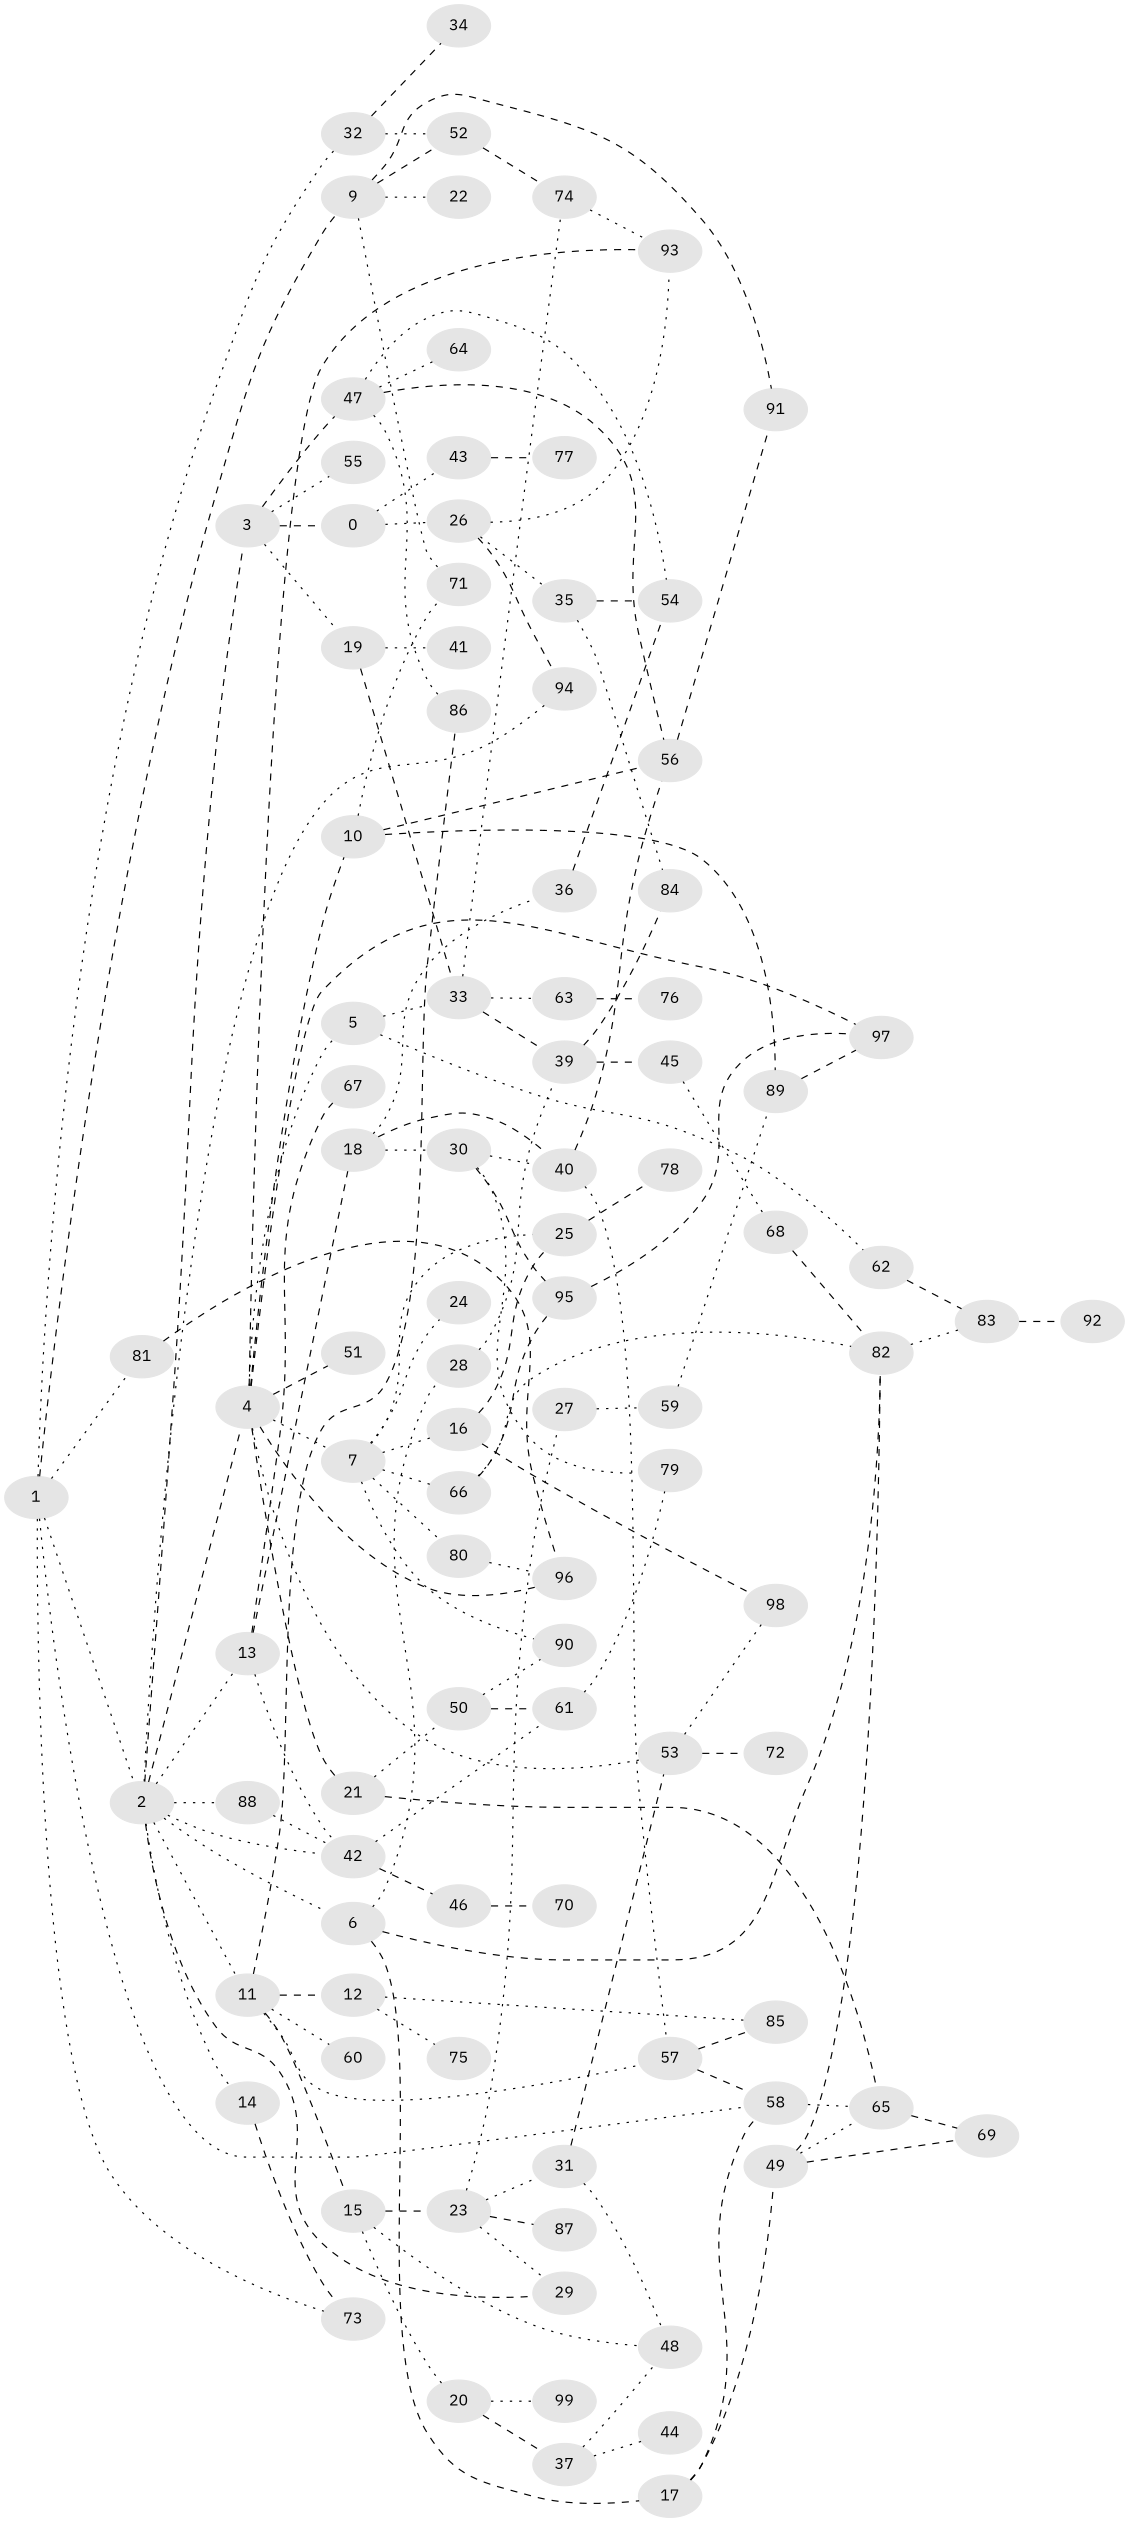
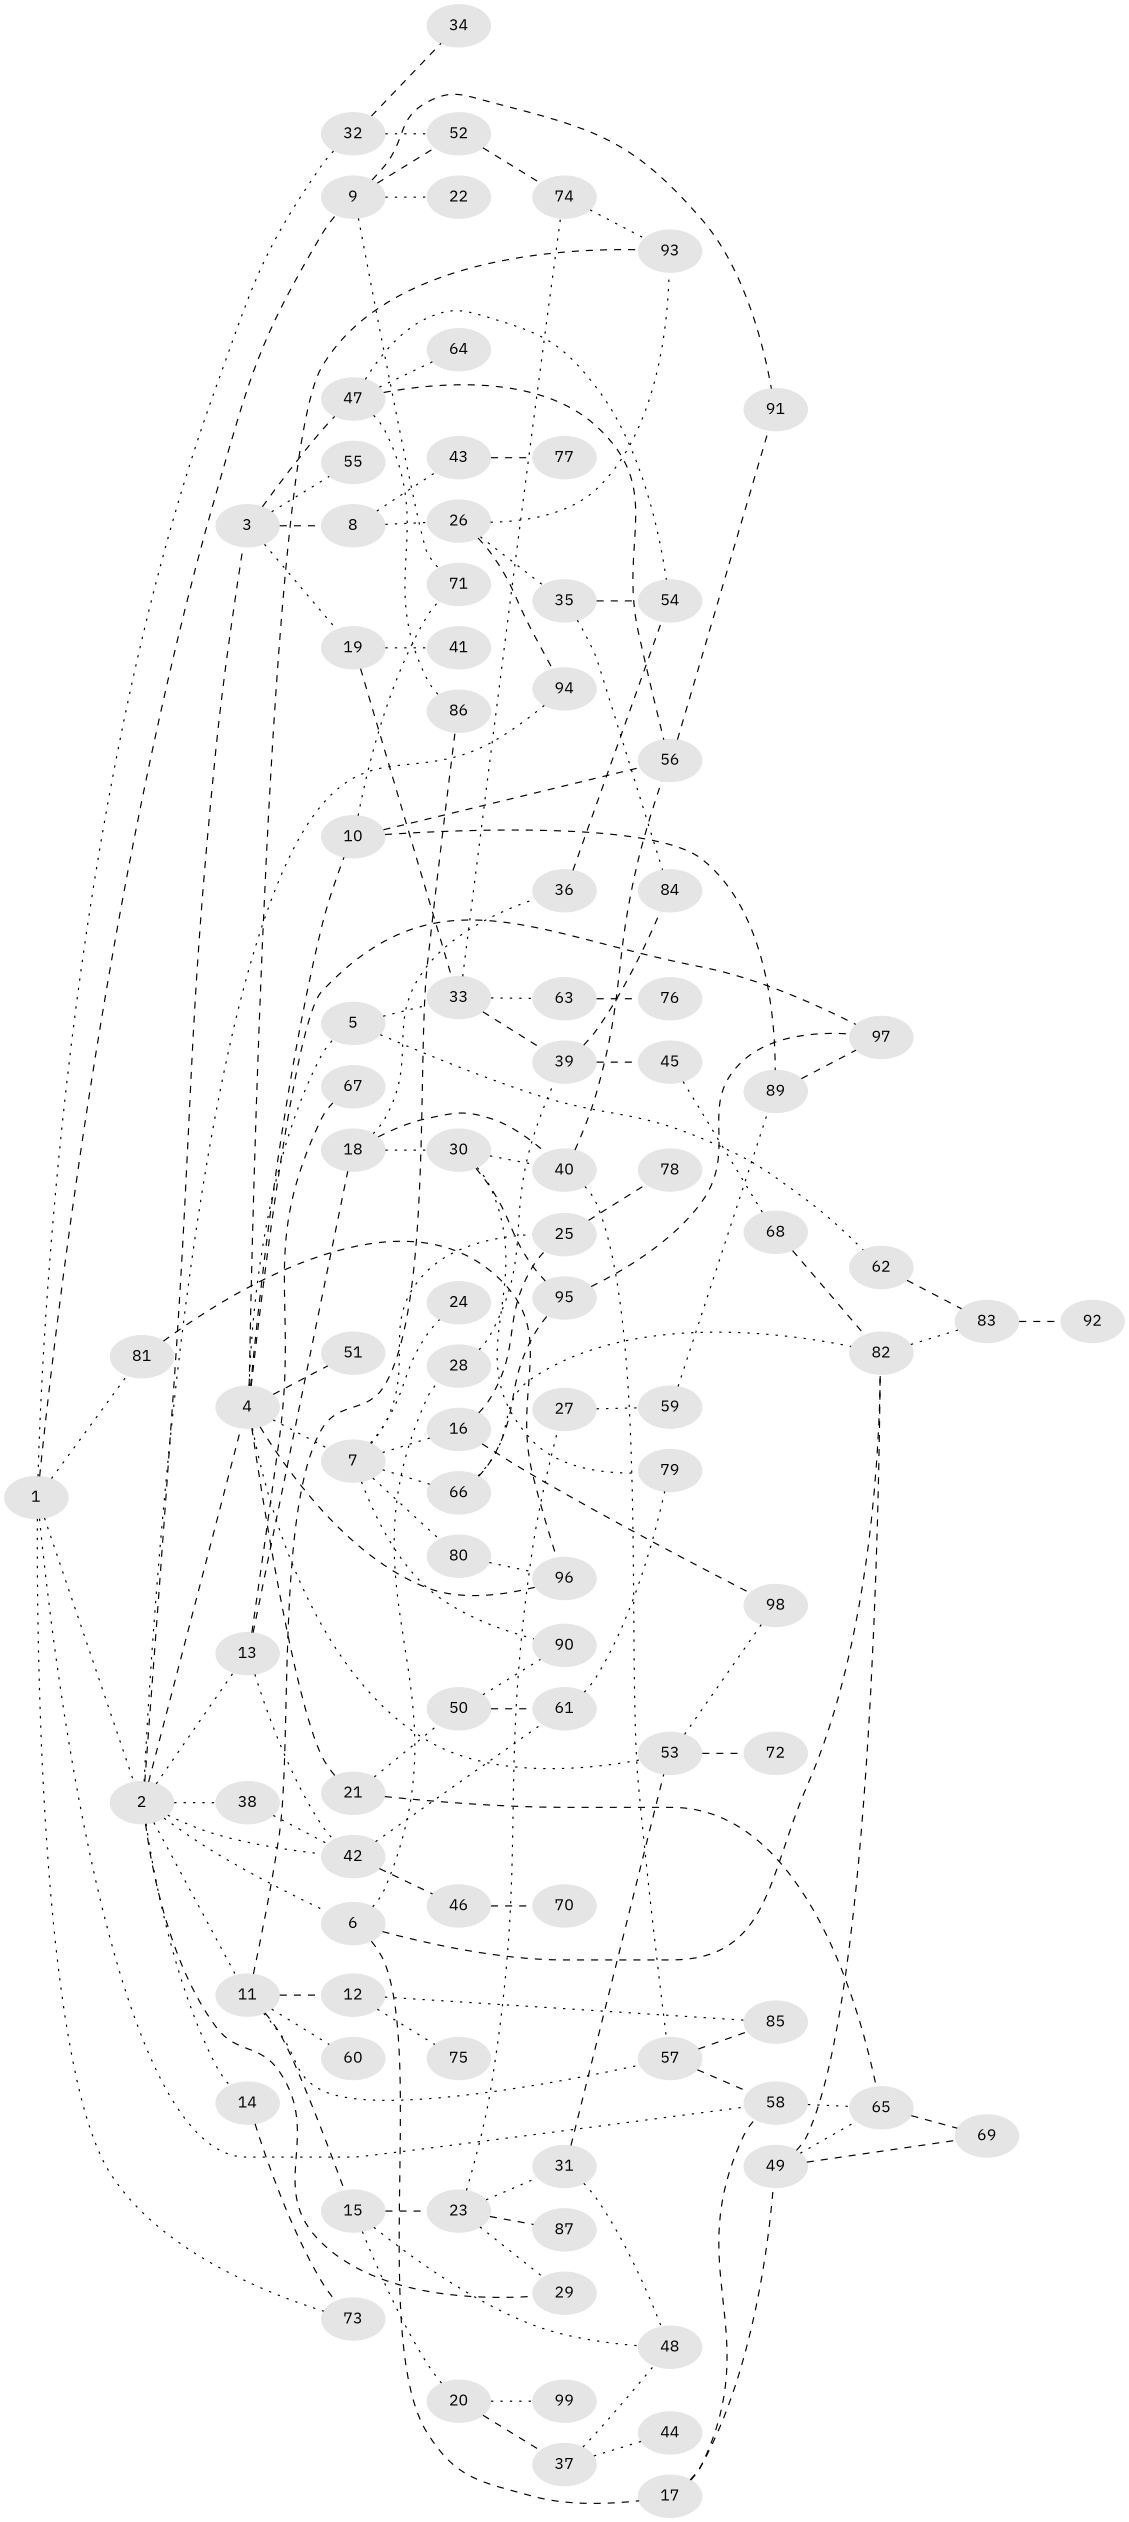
node "0": label "0" -> "8"
node "88": label "88" -> "38"
